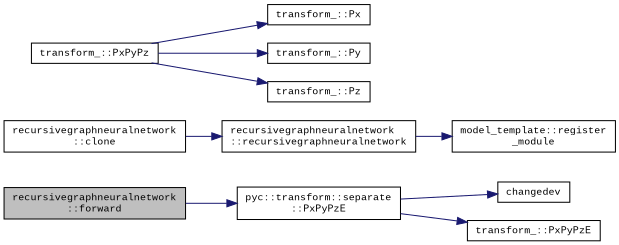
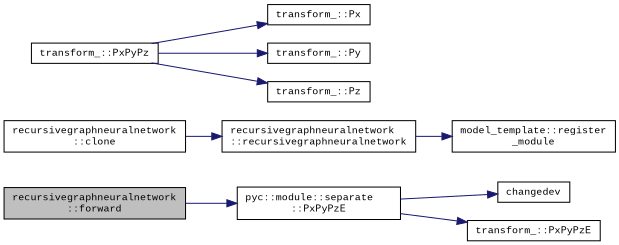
node "pyc::transform::separate ::PxPyPzE": label "pyc::transform::separate ::PxPyPzE" -> "pyc::module::separate ::PxPyPzE"
